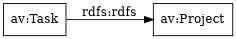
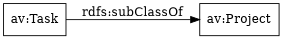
edge "av:Task" -> "av:Project": label "rdfs:rdfs" -> "rdfs:subClassOf"
